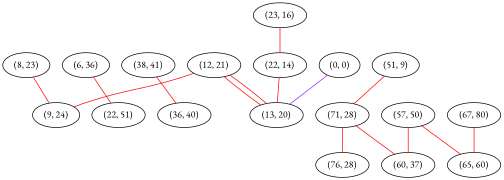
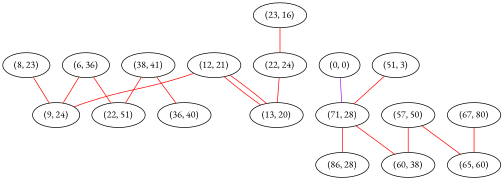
node "(22, 14)": label "(22, 14)" -> "(22, 24)"
node "(51, 9)": label "(51, 9)" -> "(51, 3)"
edge "(6, 36)" -- "(9, 24)": added
edge "(0, 0)" -- "(13, 20)": now "(0, 0)" -- "(71, 28)"
edge "(38, 41)" -- "(22, 51)": added
node "(76, 28)": label "(76, 28)" -> "(86, 28)"
node "(60, 37)": label "(60, 37)" -> "(60, 38)"
